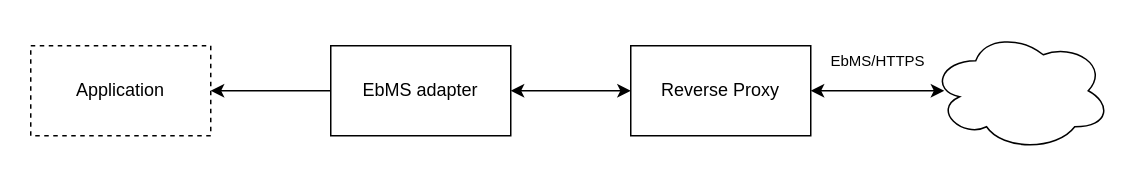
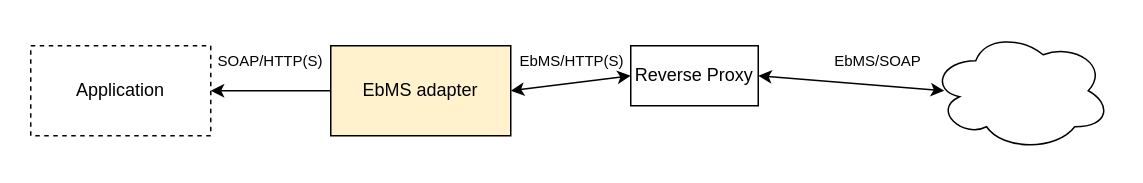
node "SOAP/HTTP(S)": added
node "EbMS/HTTP(S)": added
node "EbMS/HTTPS": label "EbMS/HTTPS" -> "EbMS/SOAP"
node "EbMS adapter": fillcolor #ffffff -> #fff2cc
node "Reverse Proxy": size 180x90 -> 128x60
